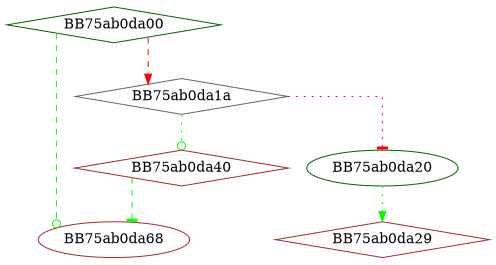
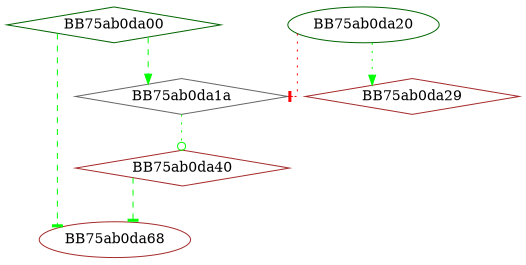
edge "BB75ab0da00" -> "BB75ab0da1a": color red -> green
edge "BB75ab0da1a" -> "BB75ab0da20": reversed
edge "BB75ab0da00" -> "BB75ab0da68": arrowhead odot -> tee
